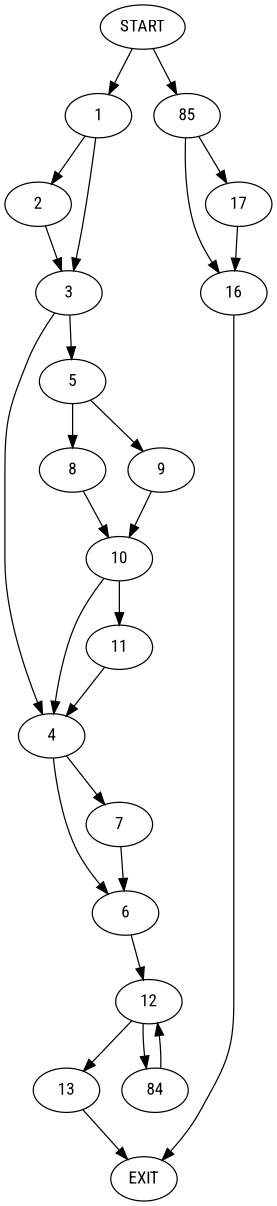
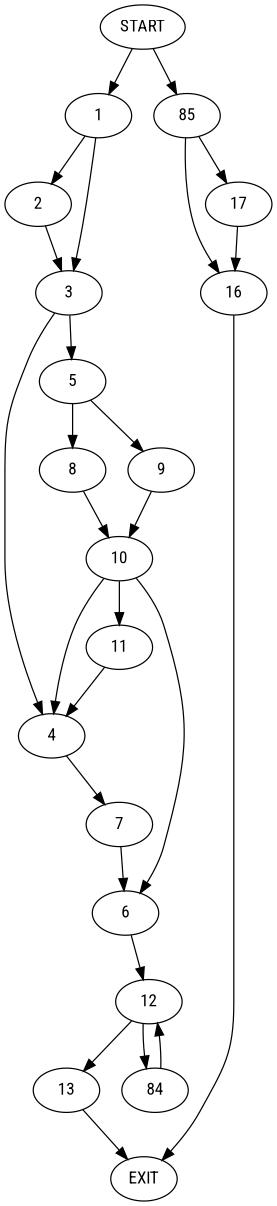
edge "4" -> "6": now "10" -> "6"
